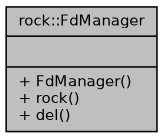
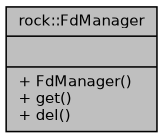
node "rock::FdManager": text "+ rock()" -> "+ get()"
